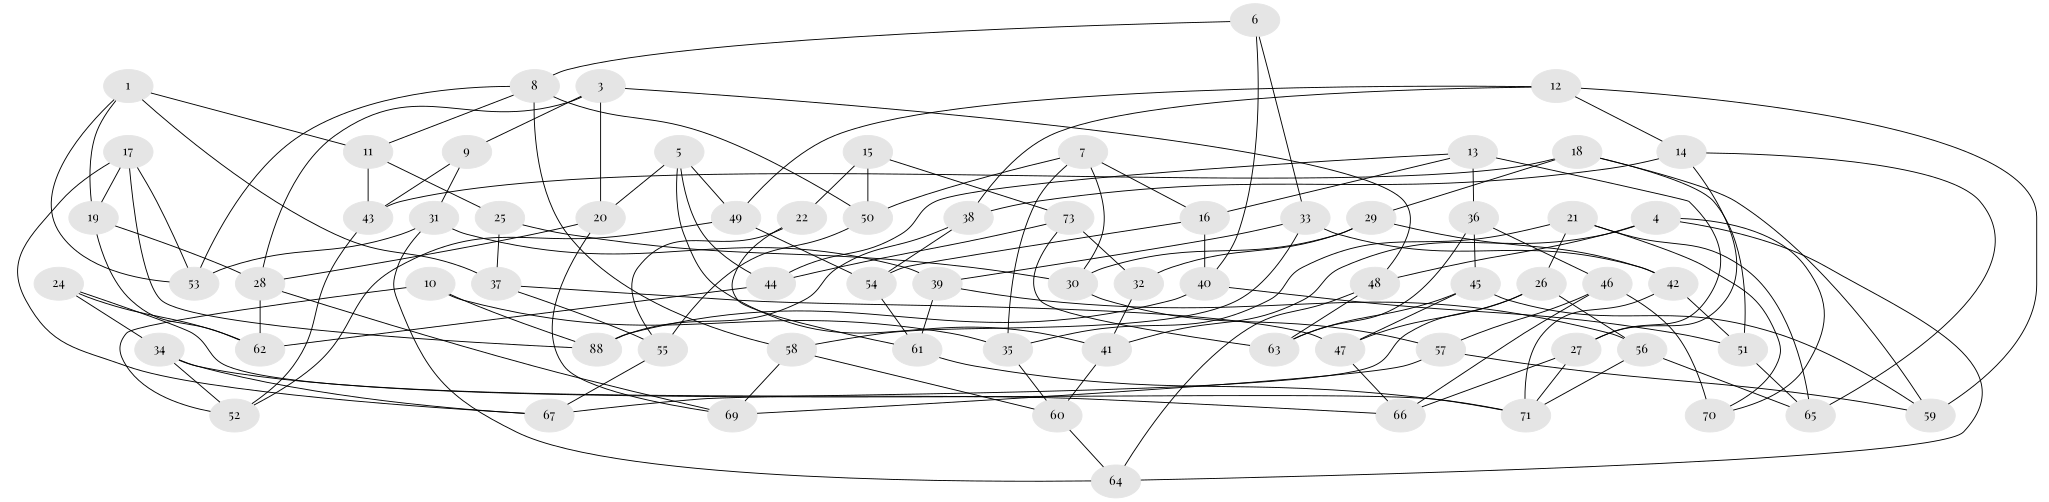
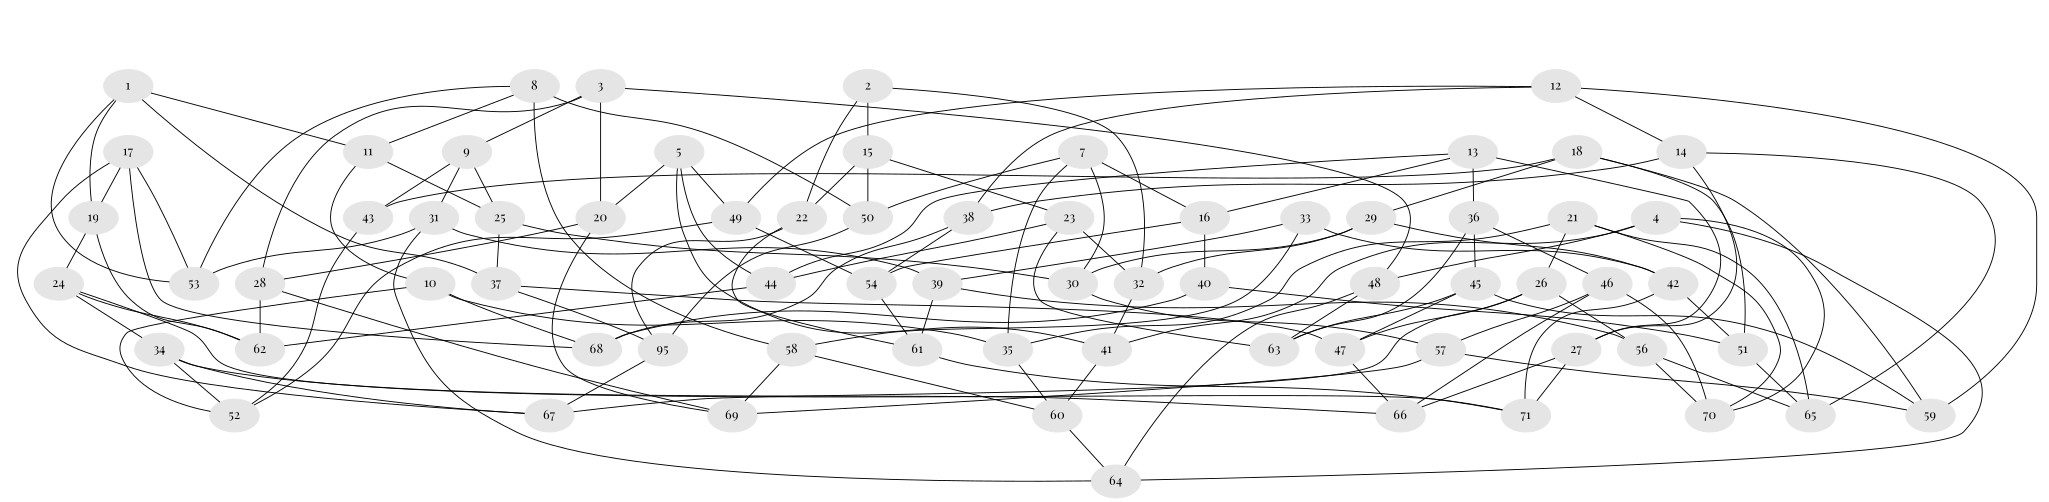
node "6": removed
node "2": added
edge "9" -- "25": added
edge "11" -- "43": now "11" -- "10"
node "73": label "73" -> "23"
edge "19" -- "28": now "19" -- "24"
node "88": label "88" -> "68"
node "55": label "55" -> "95"
edge "56" -- "71": now "56" -- "70"
